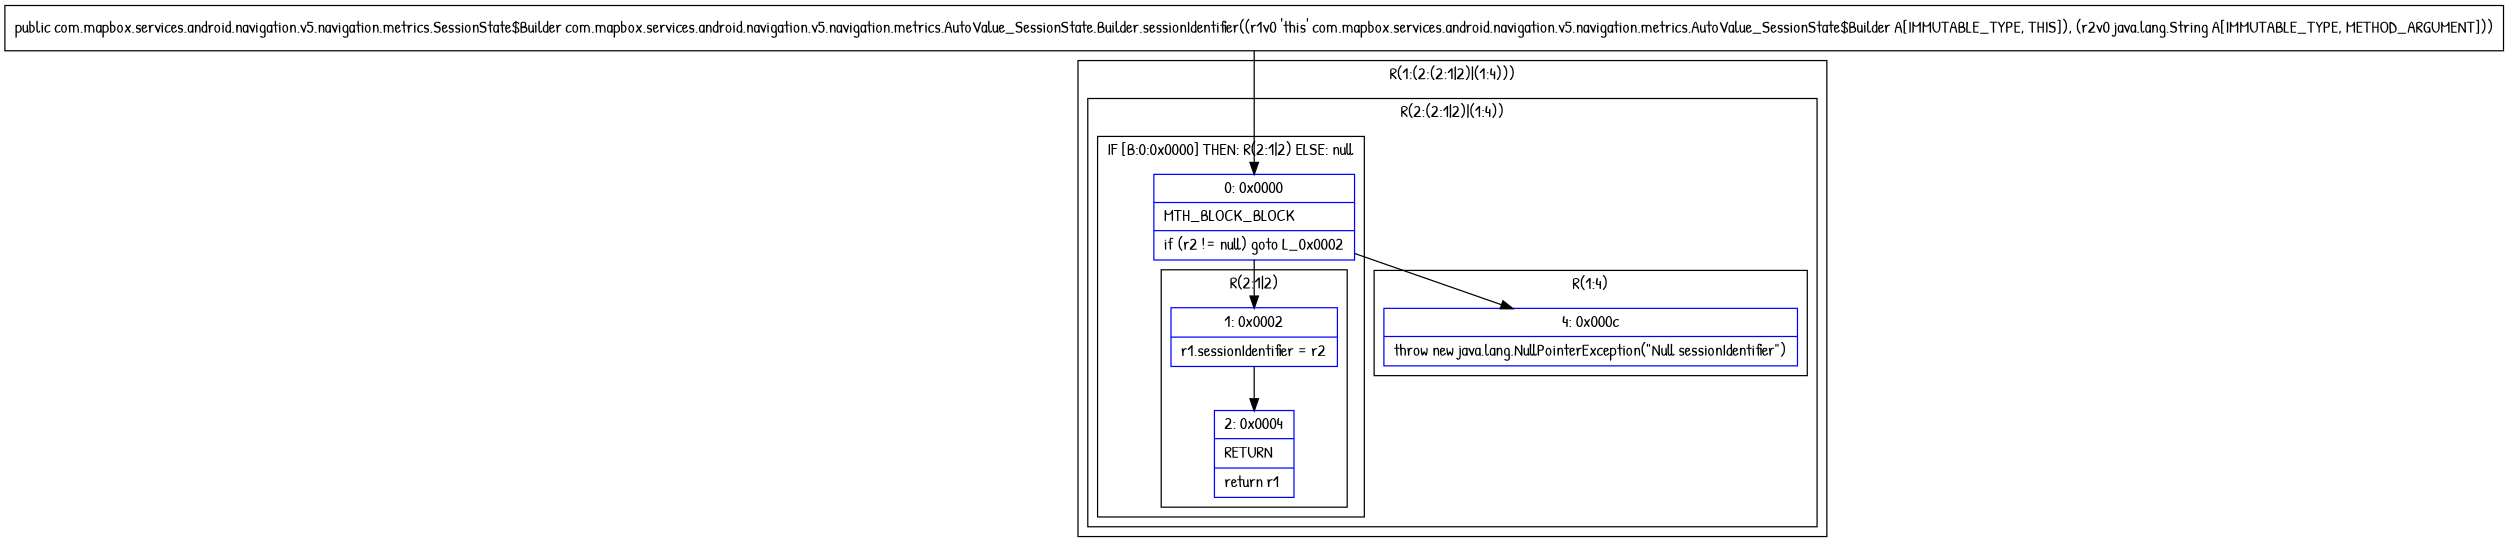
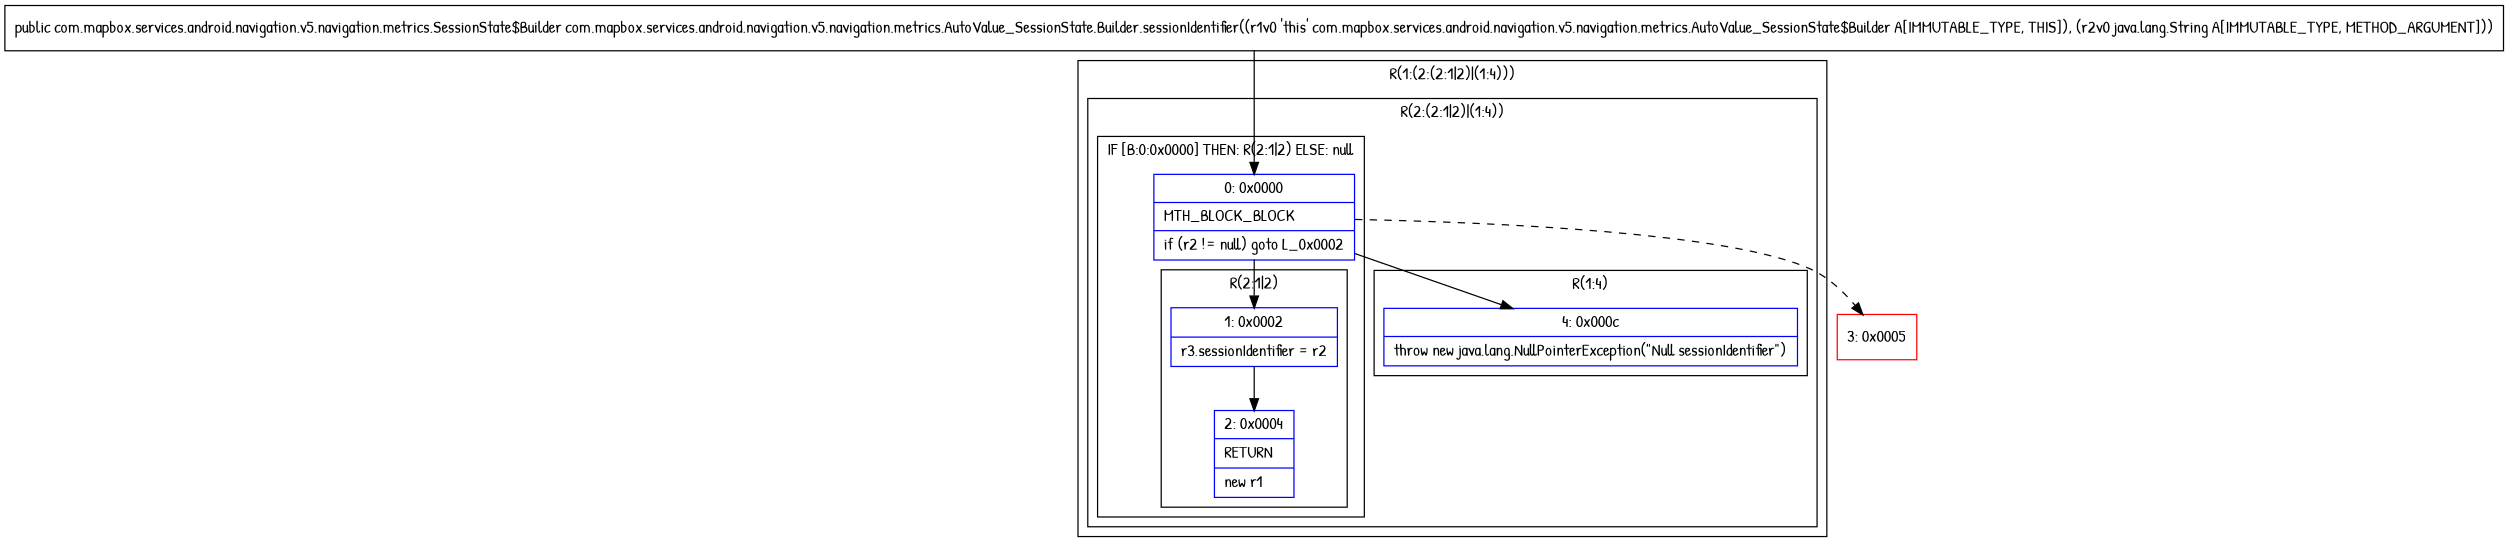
node "3: 0x0005": added
node "1: 0x0002": text "r1.sessionIdentifier = r2" -> "r3.sessionIdentifier = r2"
node "2: 0x0004": text "return r1" -> "new r1"
